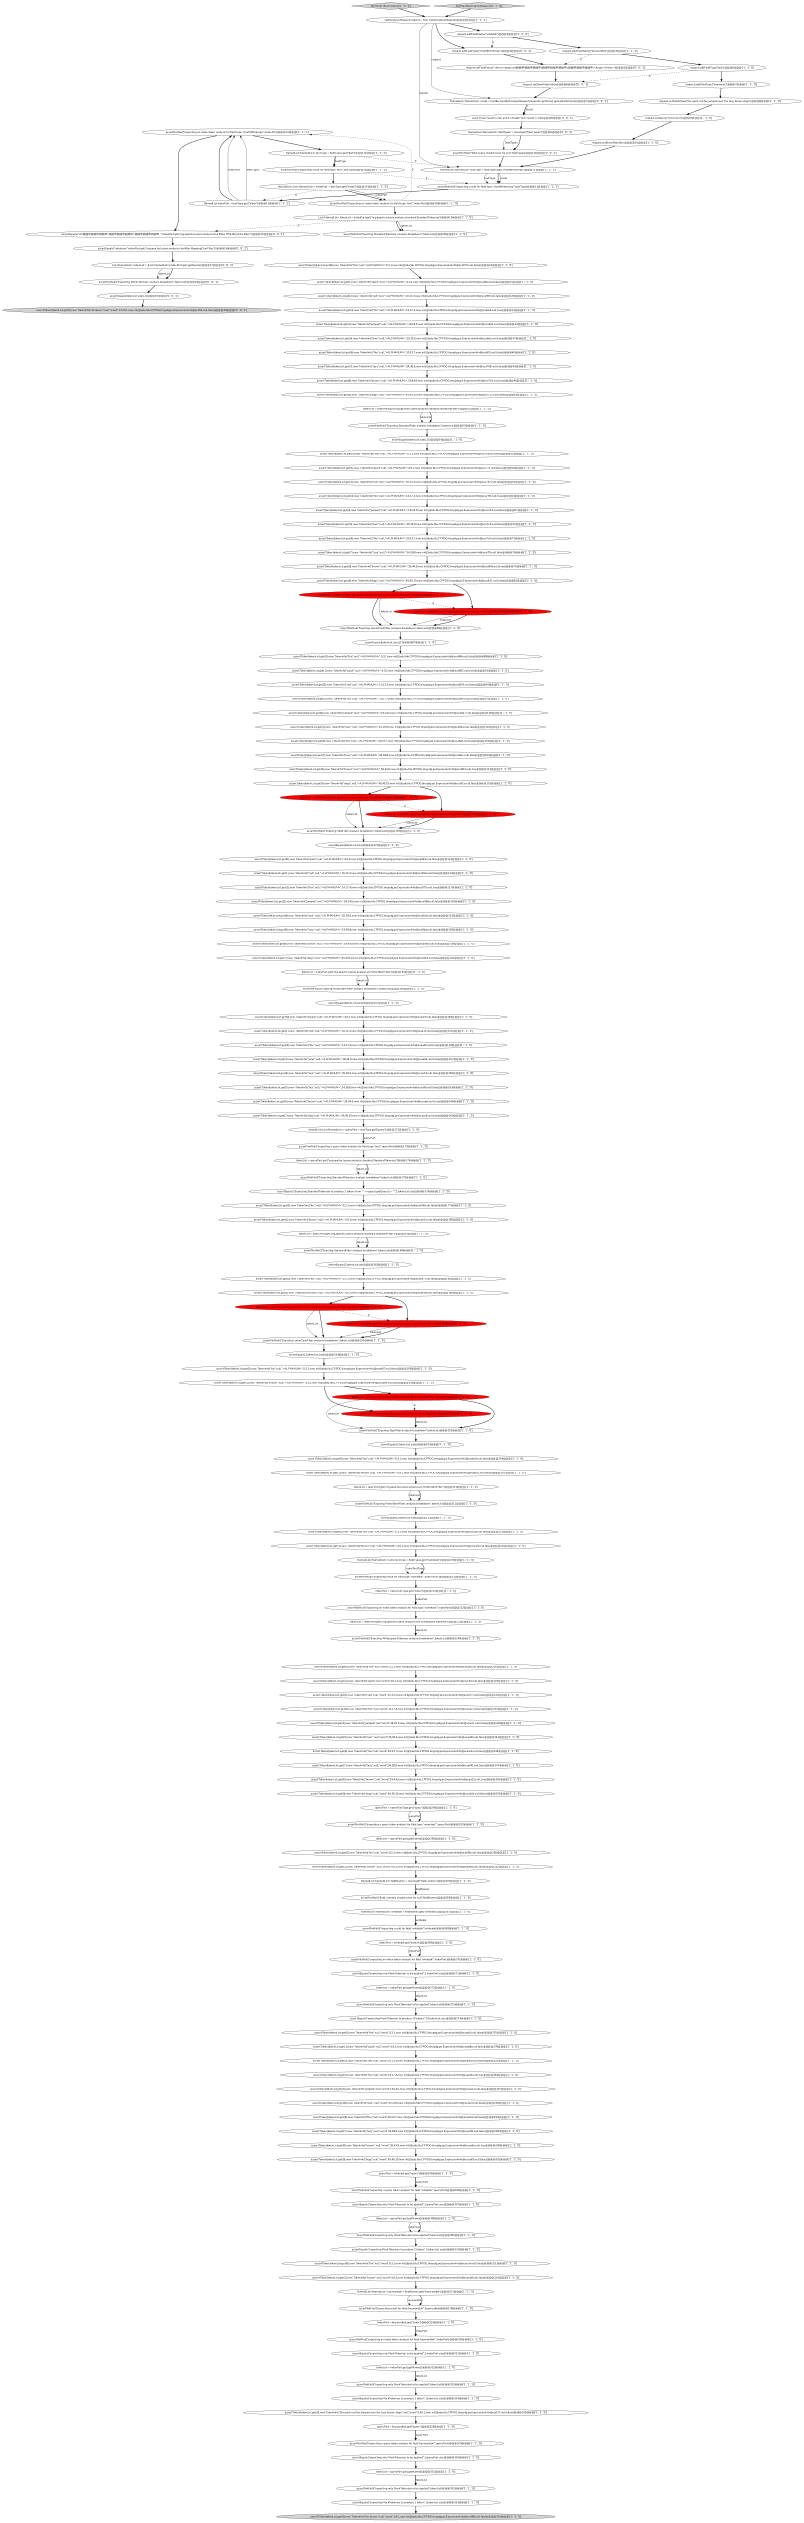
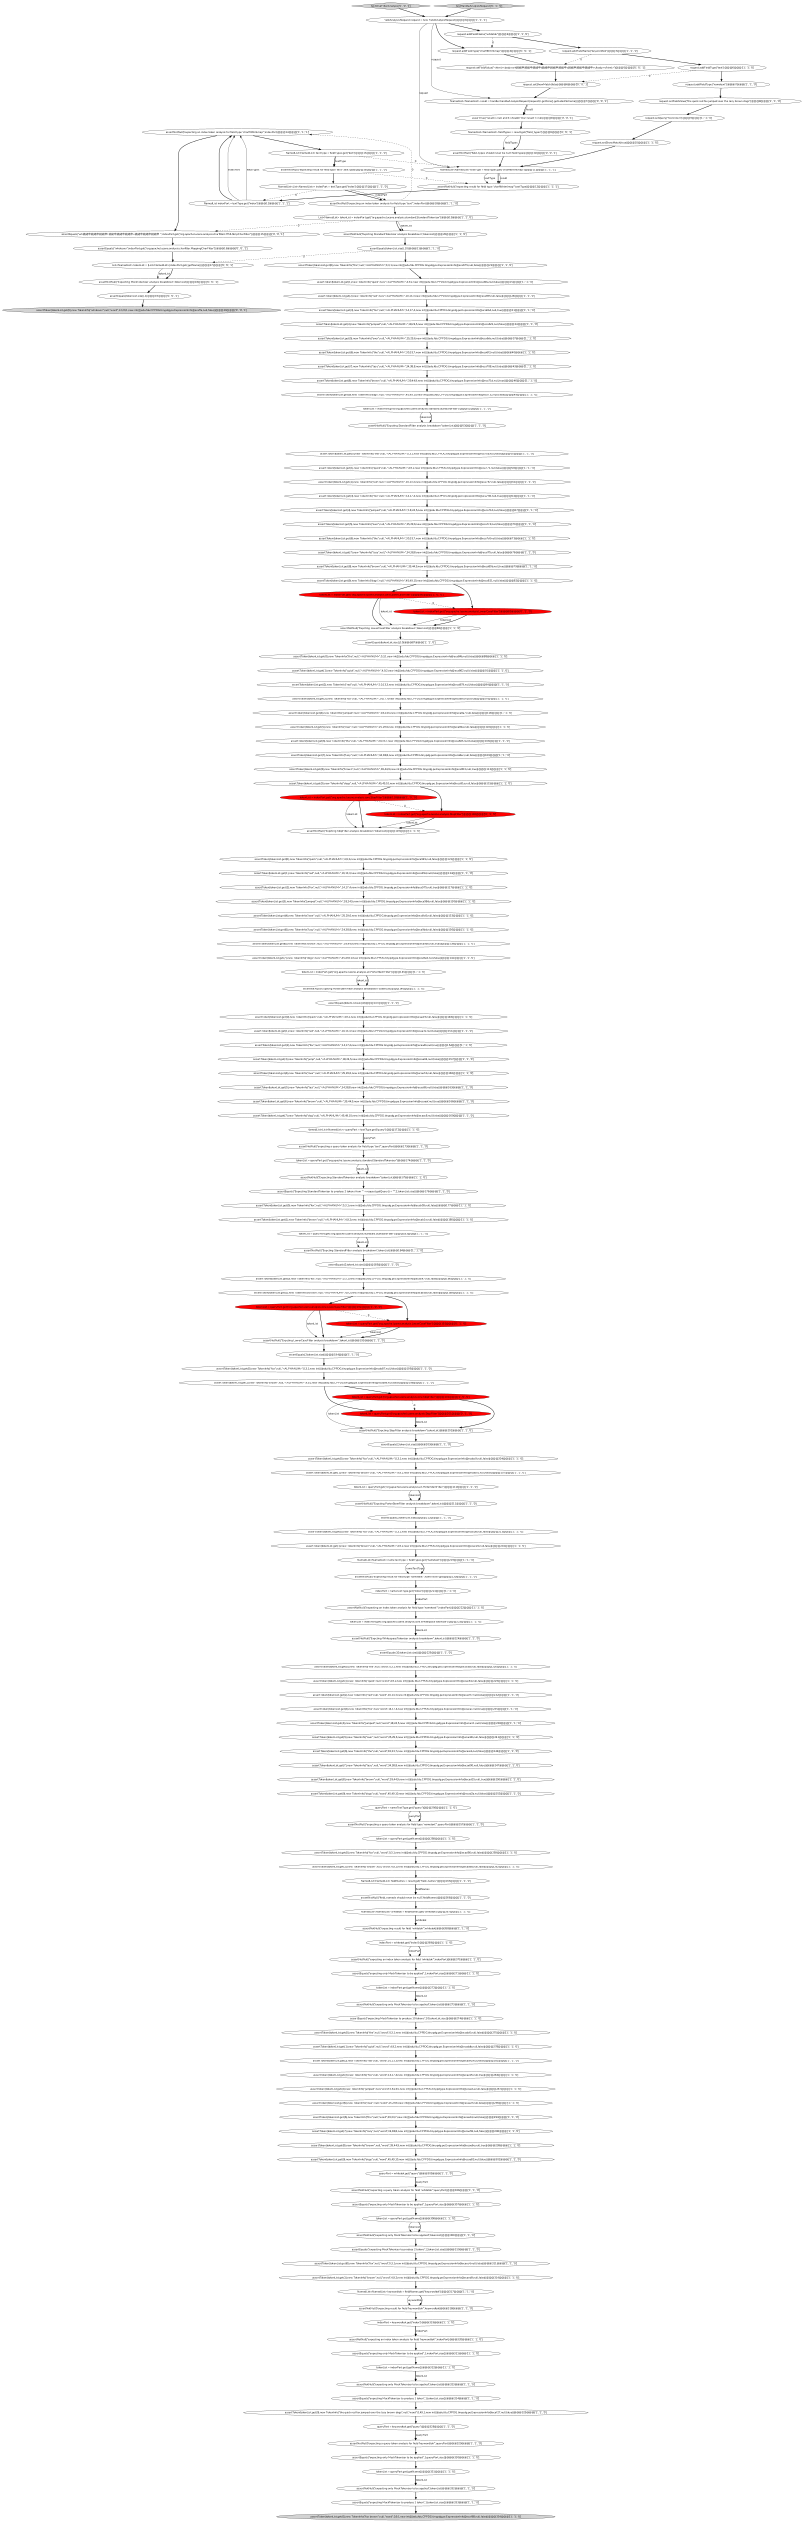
node "assertEquals(tokenList.size(),10)@@@21@@@['1', '1', '0']": added
node "assertEquals(tokenList.size(),10)@@@54@@@['1', '1', '0']": removed
node "assertEquals(tokenList.size(),8)@@@120@@@['1', '1', '0']": removed
node "assertEquals(10,tokenList.size())@@@225@@@['1', '1', '0']": added
